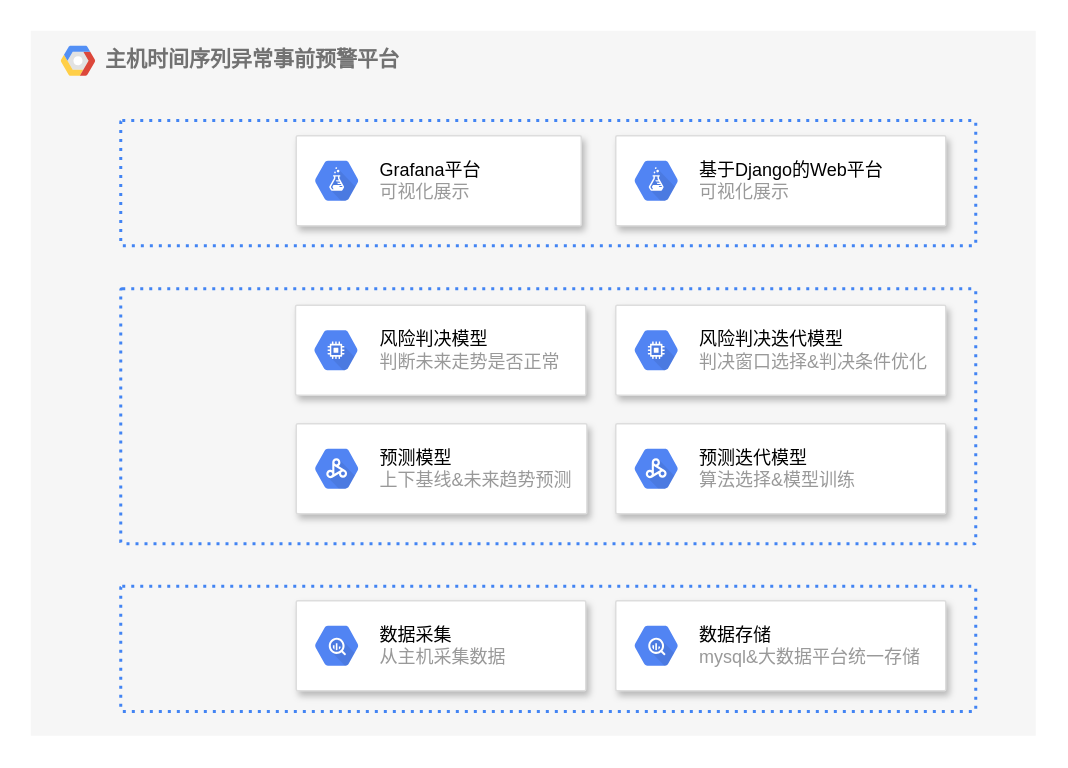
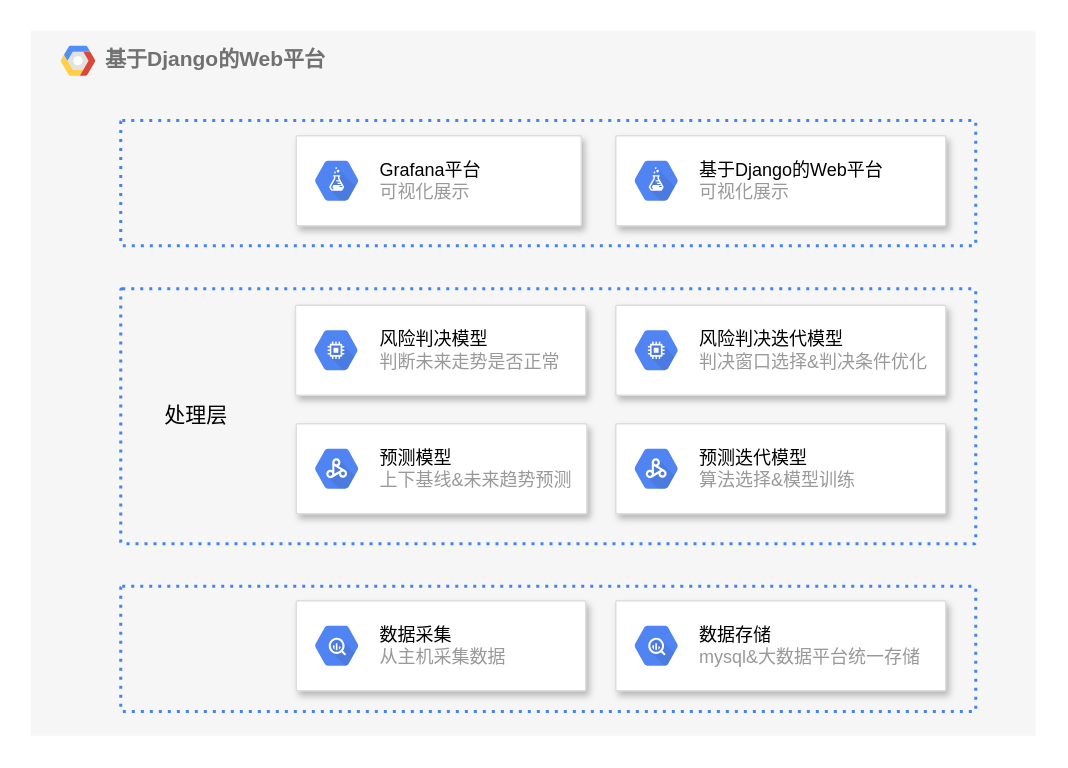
node "主机时间序列异常事前预警平台": label "主机时间序列异常事前预警平台" -> "基于Django的Web平台"
node "处理层": added
